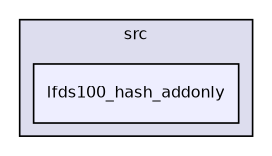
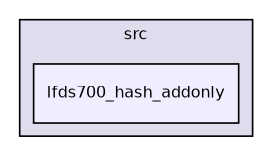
node "lfds100_hash_addonly": label "lfds100_hash_addonly" -> "lfds700_hash_addonly"
